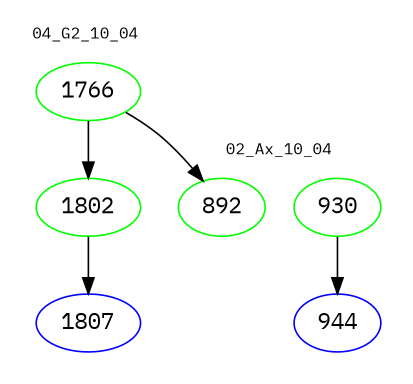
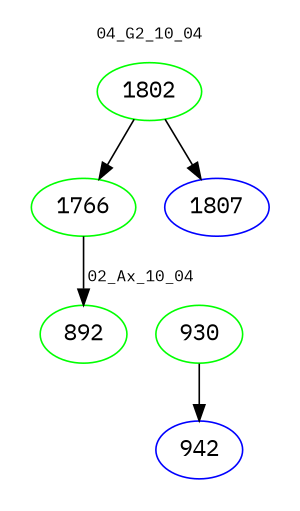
edge "1766" -> "1802": reversed
node "944": label "944" -> "942"
